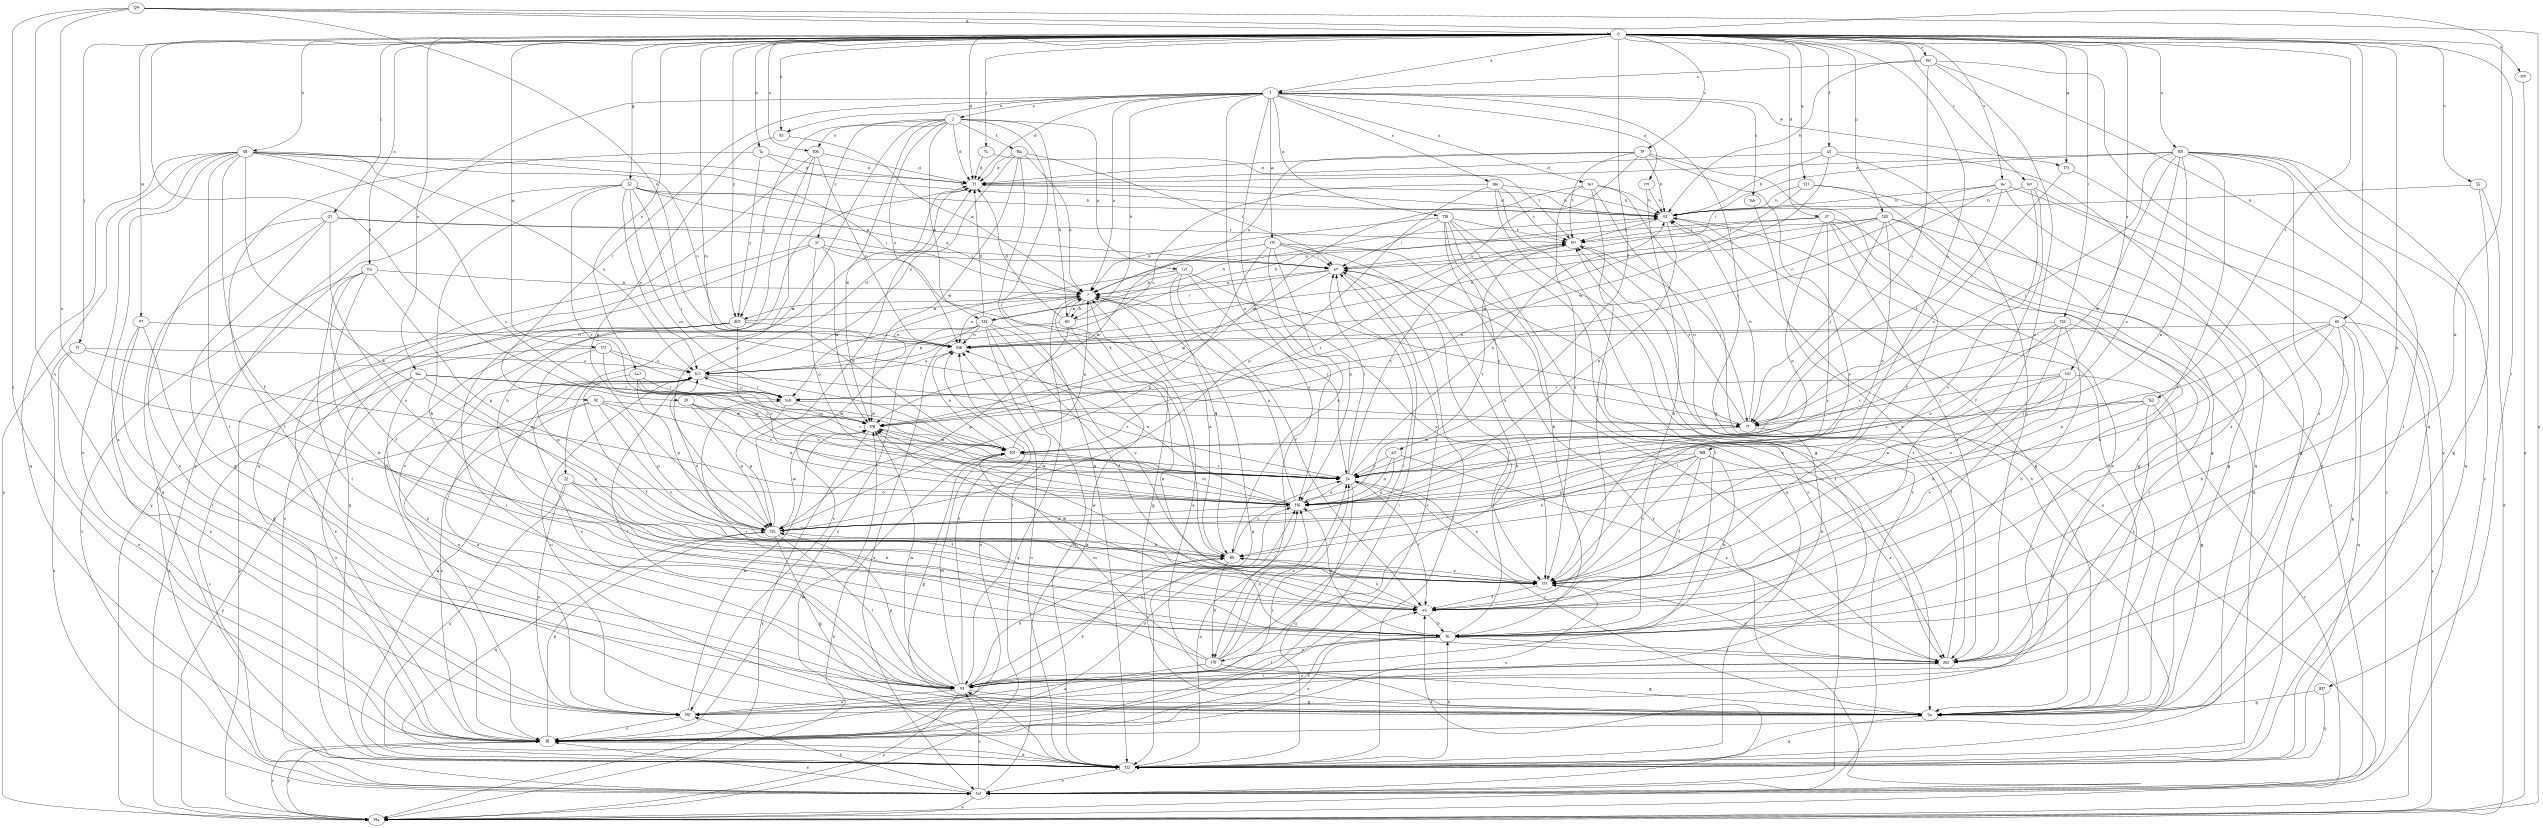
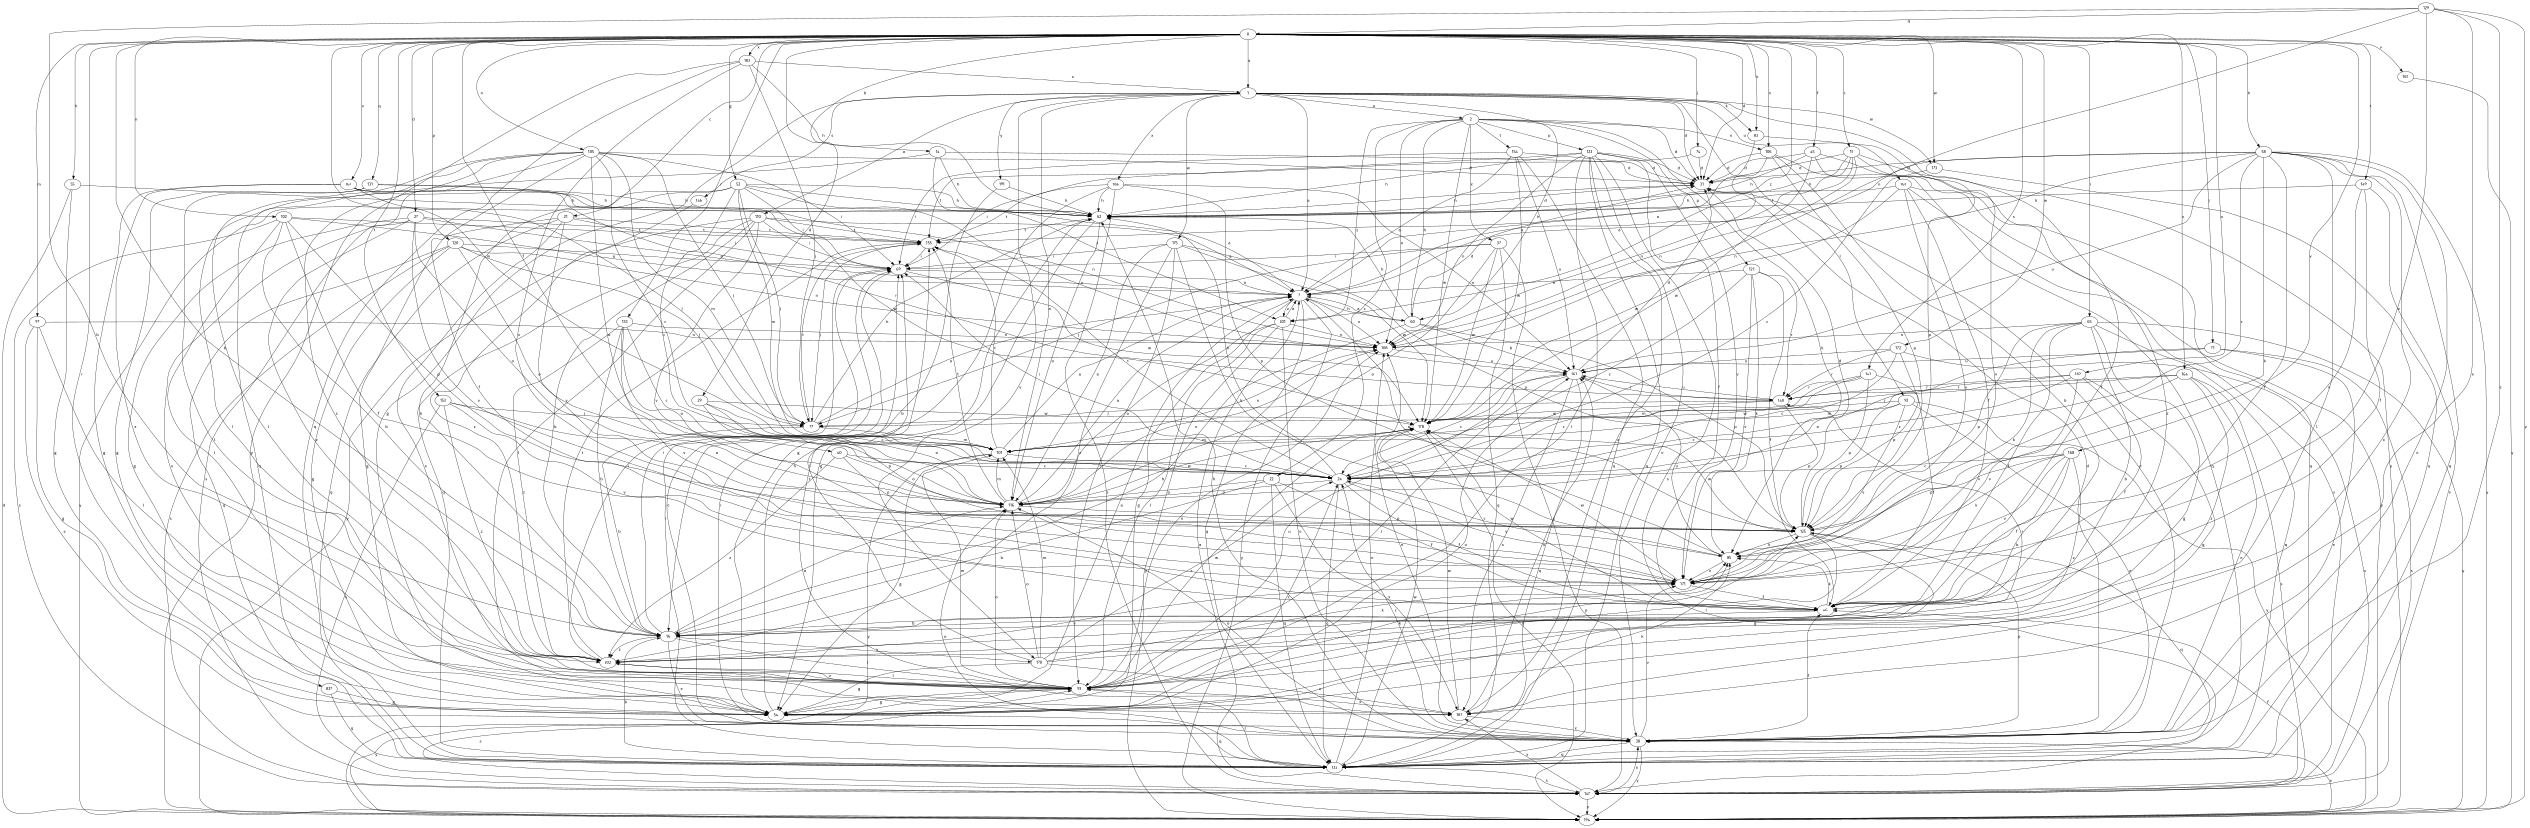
node "179": label "179" -> "169"
edge "120" -> "155": now "102" -> "155"
edge "69" -> "123": reversed
node "642": label "642" -> "142"
edge "85" -> "170": reversed
